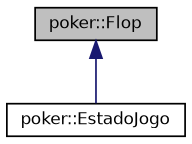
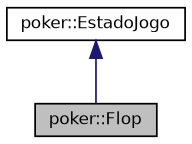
edge "poker::EstadoJogo" -> "poker::Flop": reversed
